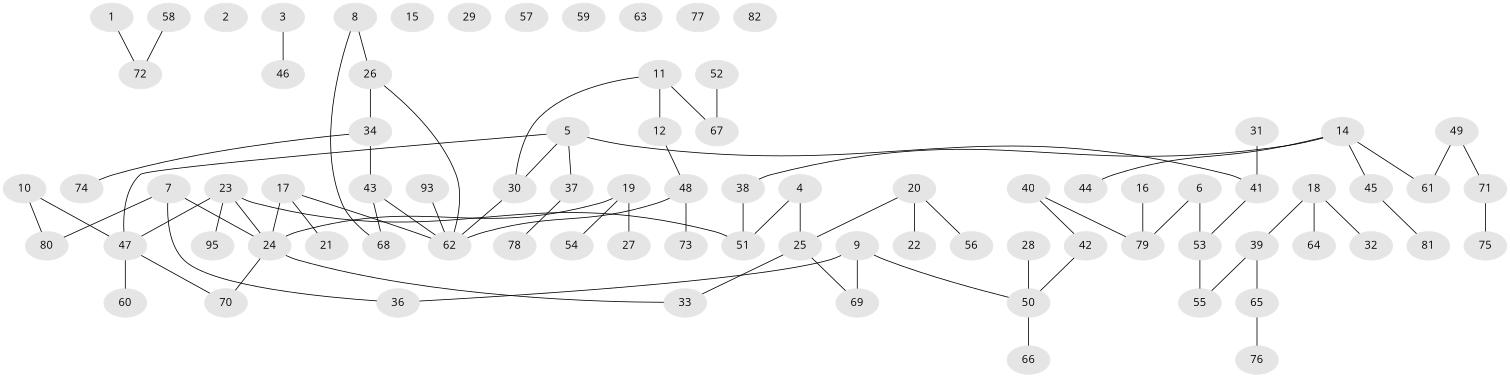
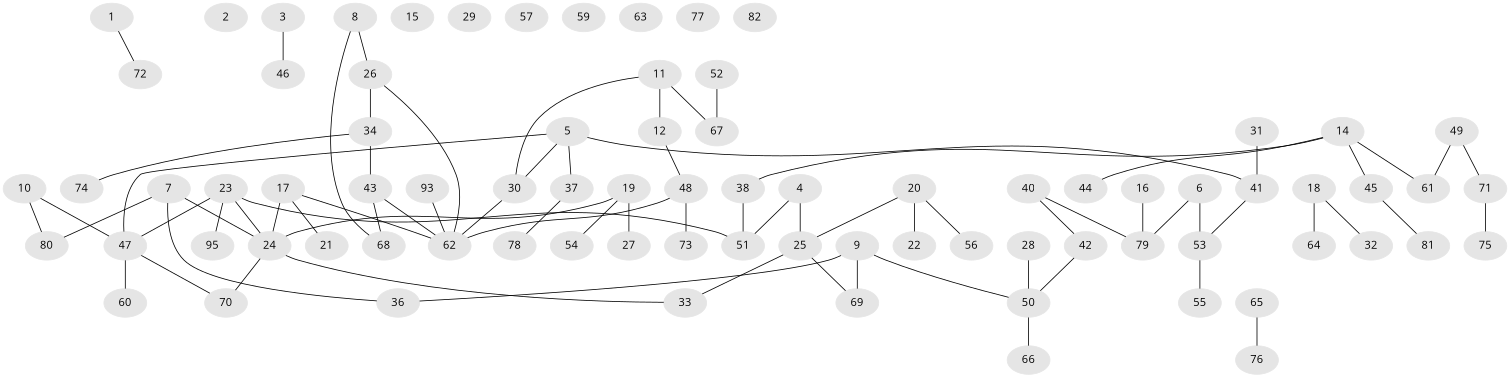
node "58": removed
node "39": removed
